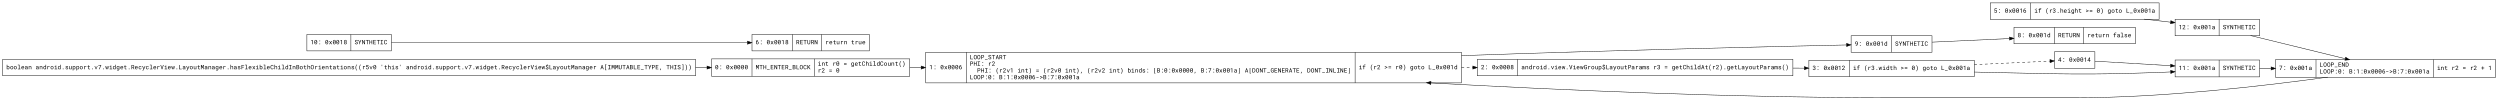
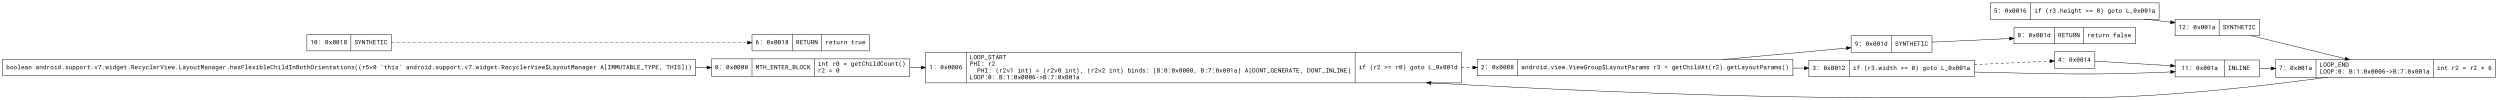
edge "10: 0x0018" -> "6: 0x0018": style solid -> dashed
edge "1: 0x0006" -> "9: 0x001d": now "2: 0x0008" -> "9: 0x001d"
node "11: 0x001a": text "SYNTHETIC" -> "INLINE"
node "7: 0x001a": text "int r2 = r2 + 1" -> "int r2 = r2 + 6"
